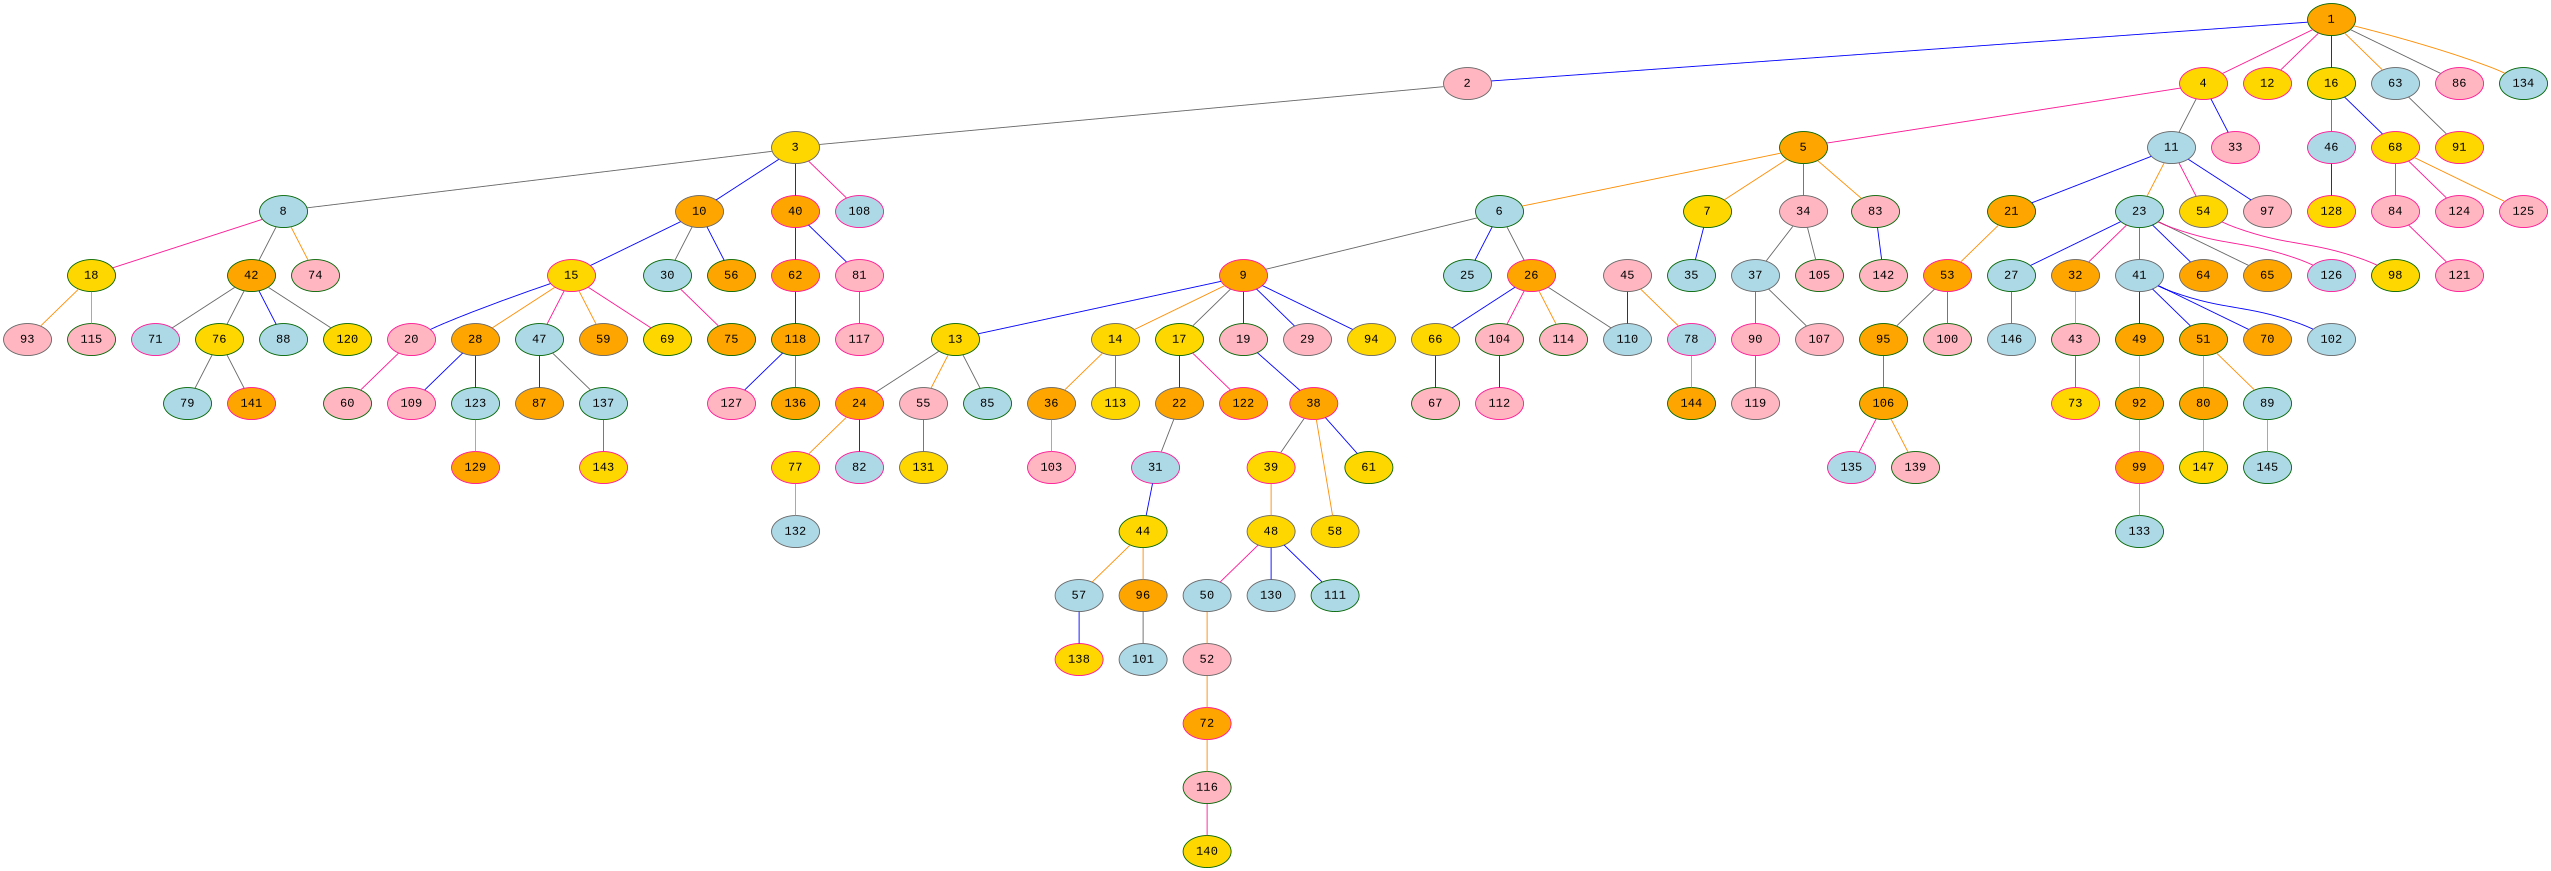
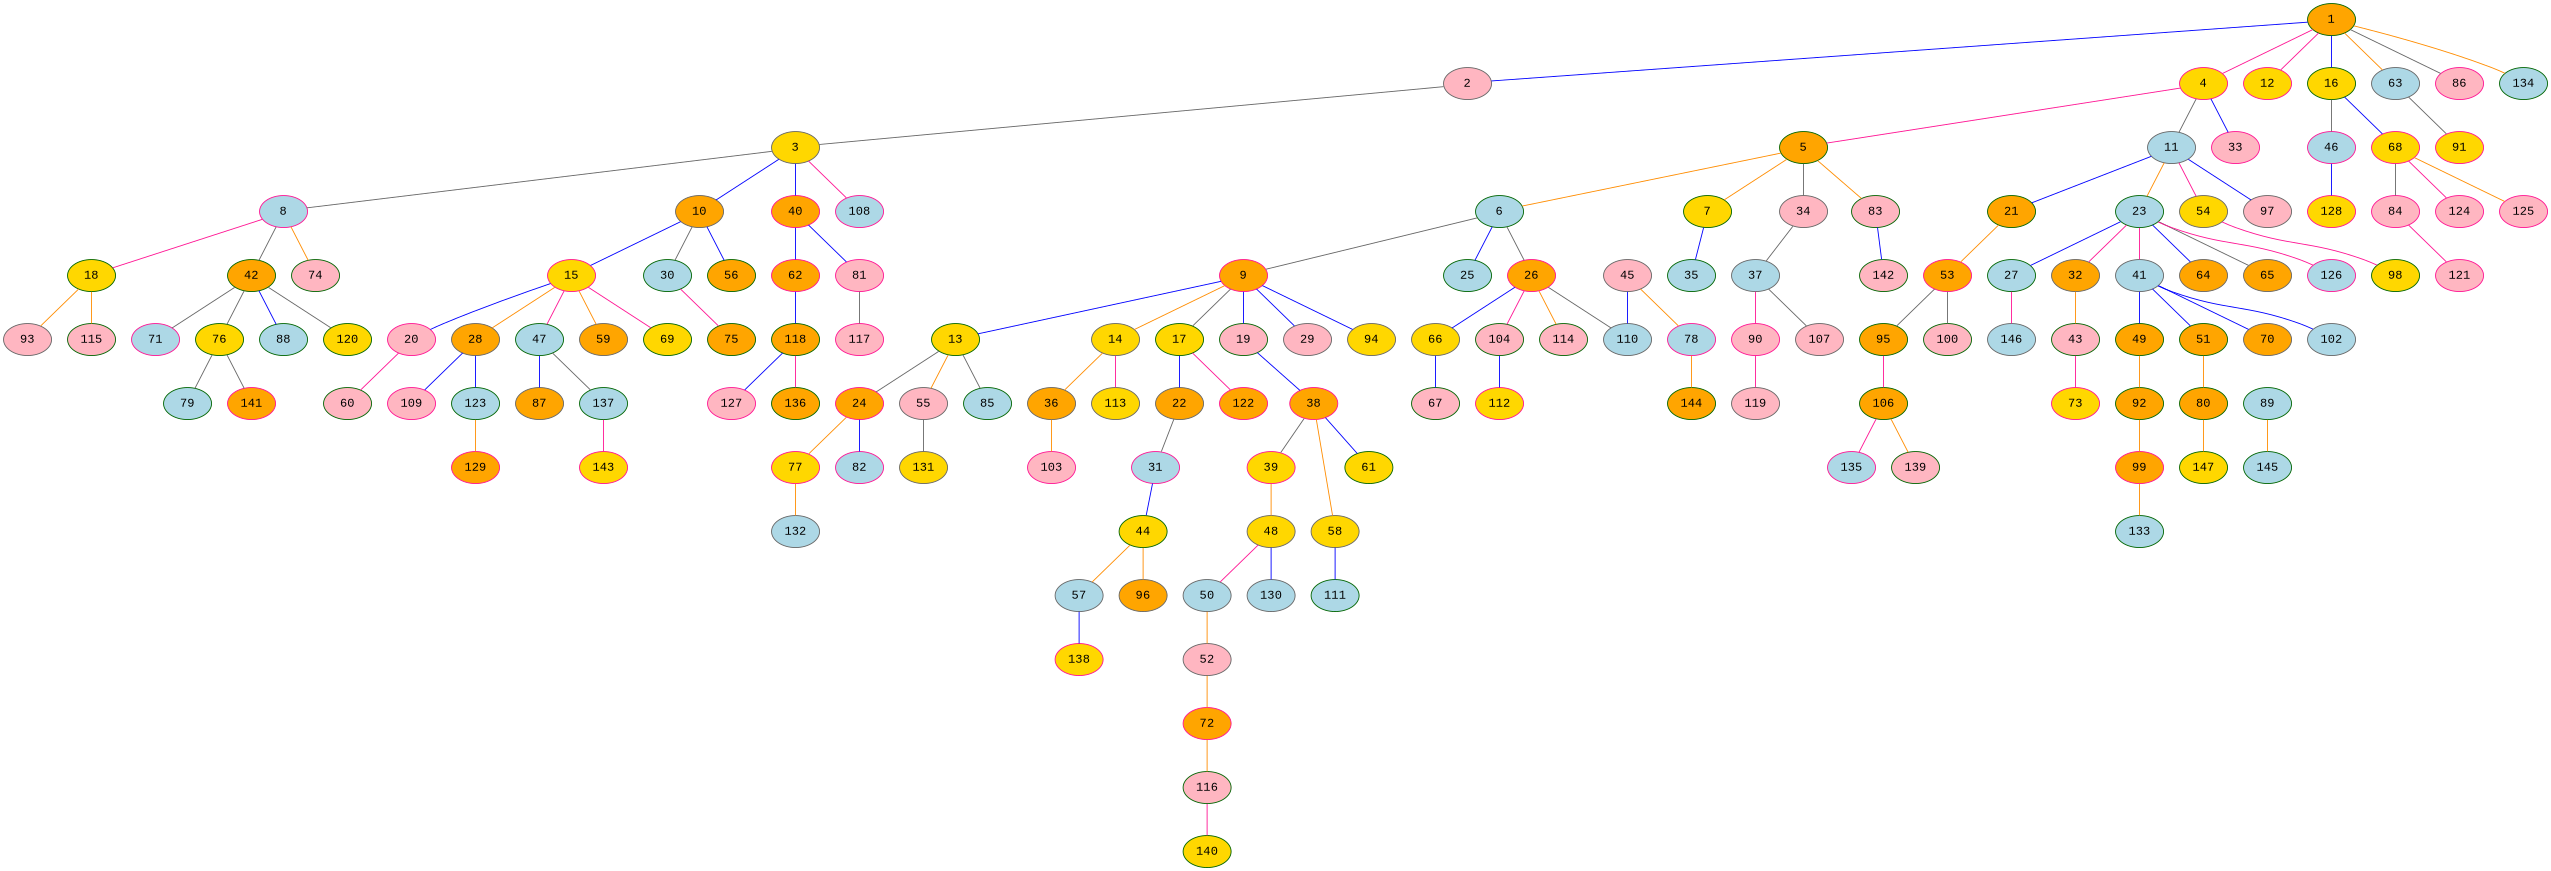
node "8": color darkgreen -> deeppink
node "105": removed
edge "51" -- "89": removed
node "112": fillcolor lightpink -> gold
edge "48" -- "111": now "58" -- "111"
node "101": removed
